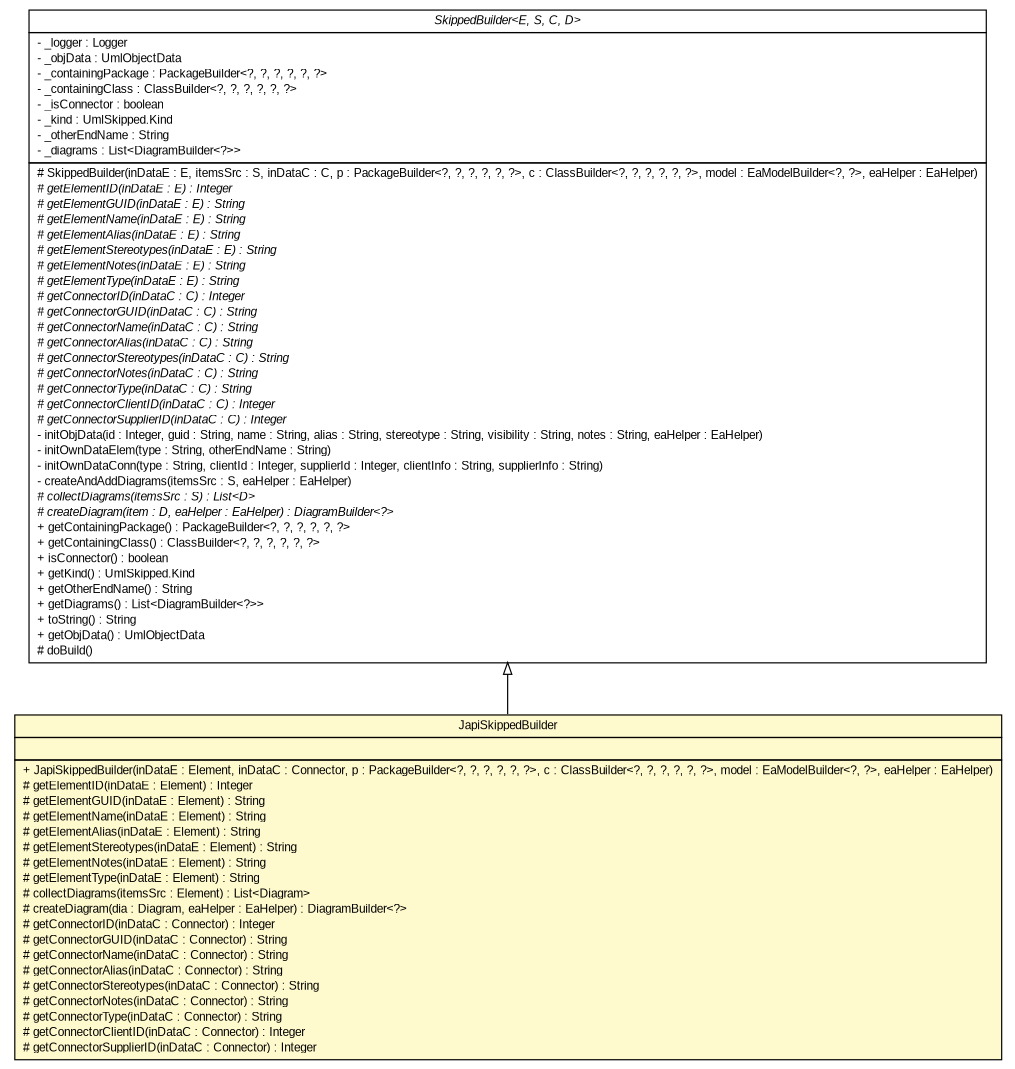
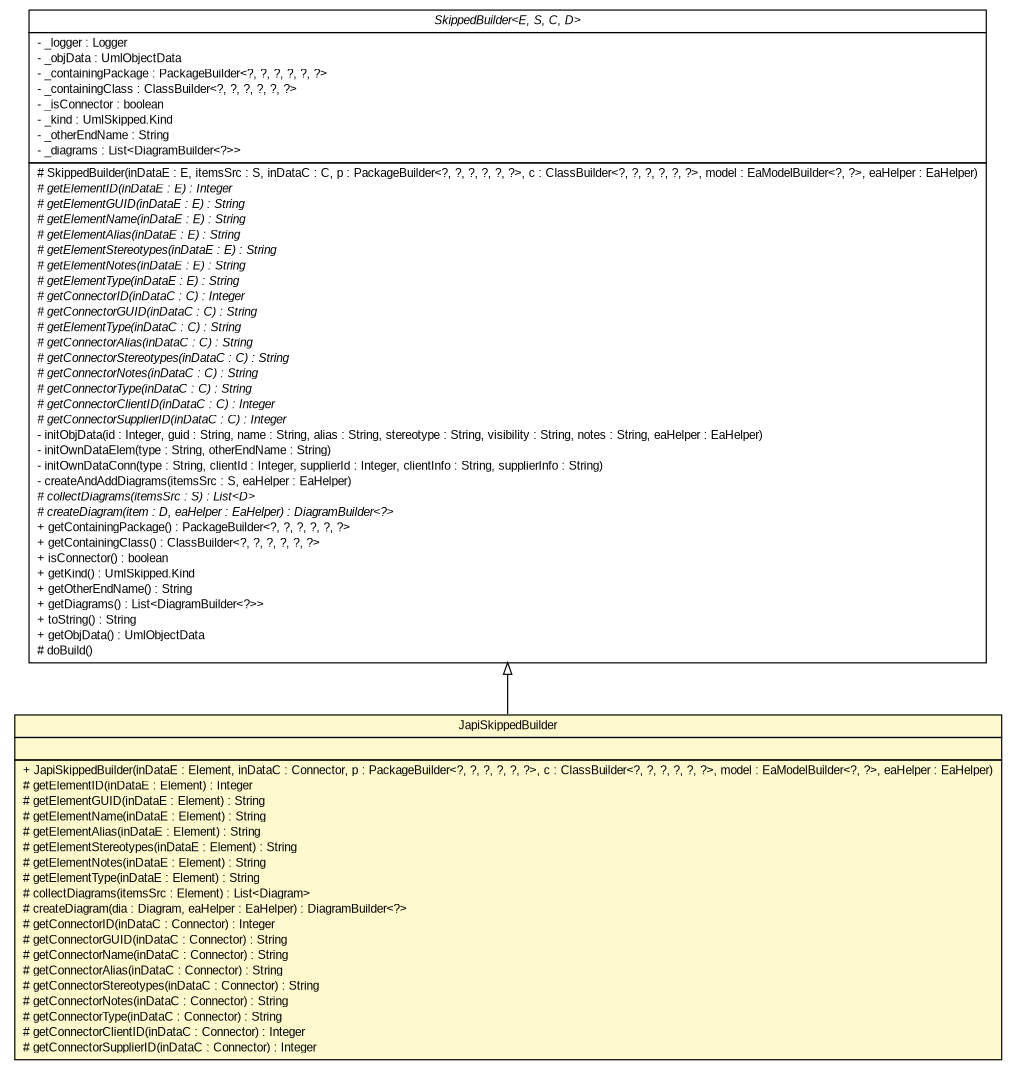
node "SkippedBuilder<E, S, C, D>": text "# getConnectorName(inDataC : C) : String" -> "# getElementType(inDataC : C) : String"
